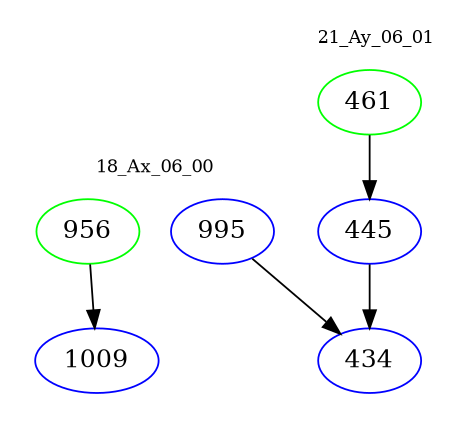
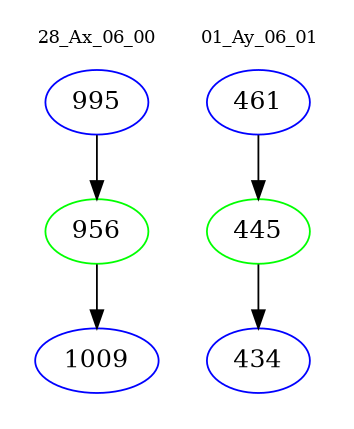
cluster "21_Ay_06_01": label "21_Ay_06_01" -> "01_Ay_06_01"
node "461": color green -> blue
cluster "18_Ax_06_00": label "18_Ax_06_00" -> "28_Ax_06_00"
node "445": color blue -> green
edge "995" -> "434": now "995" -> "956"
